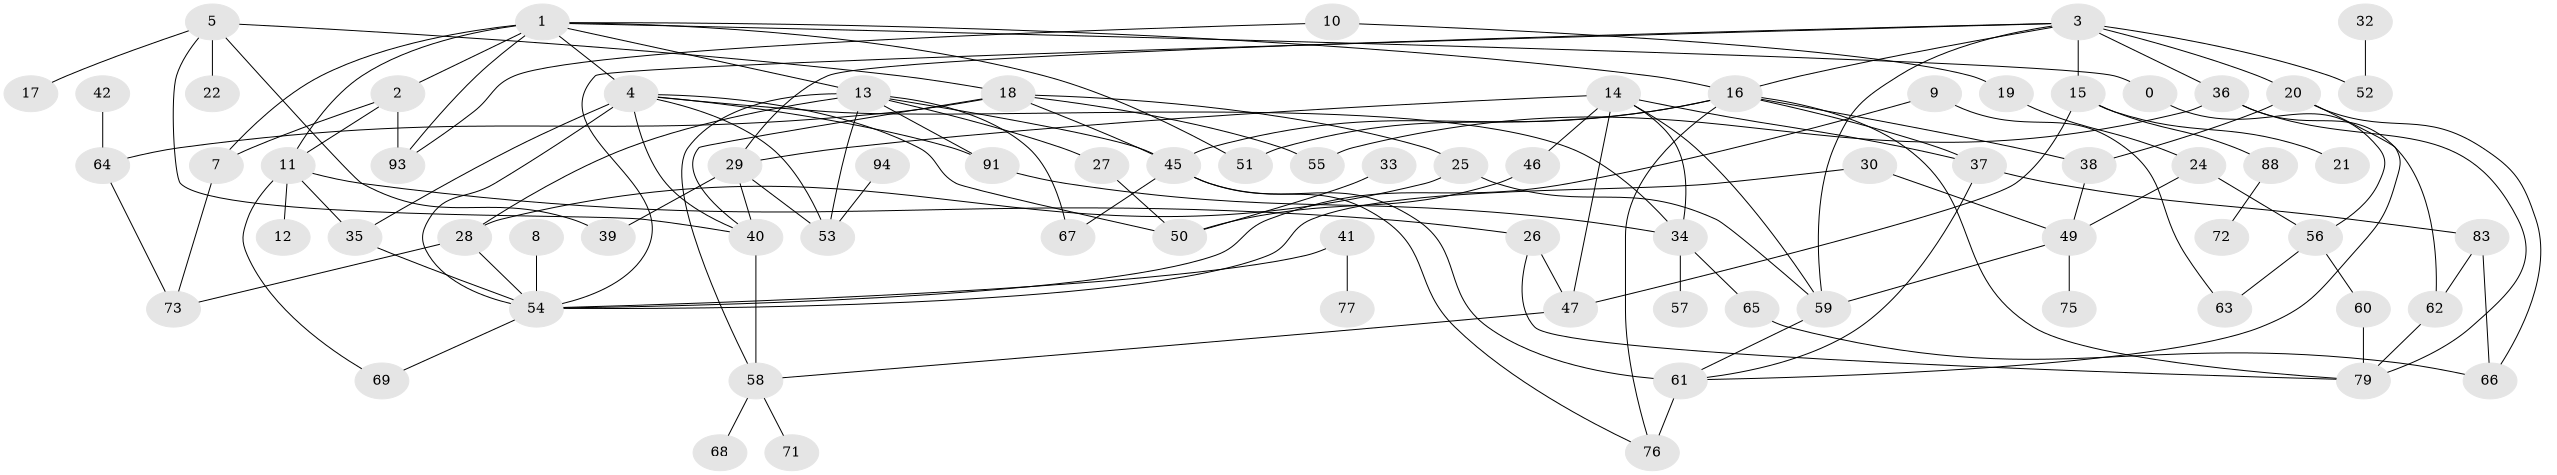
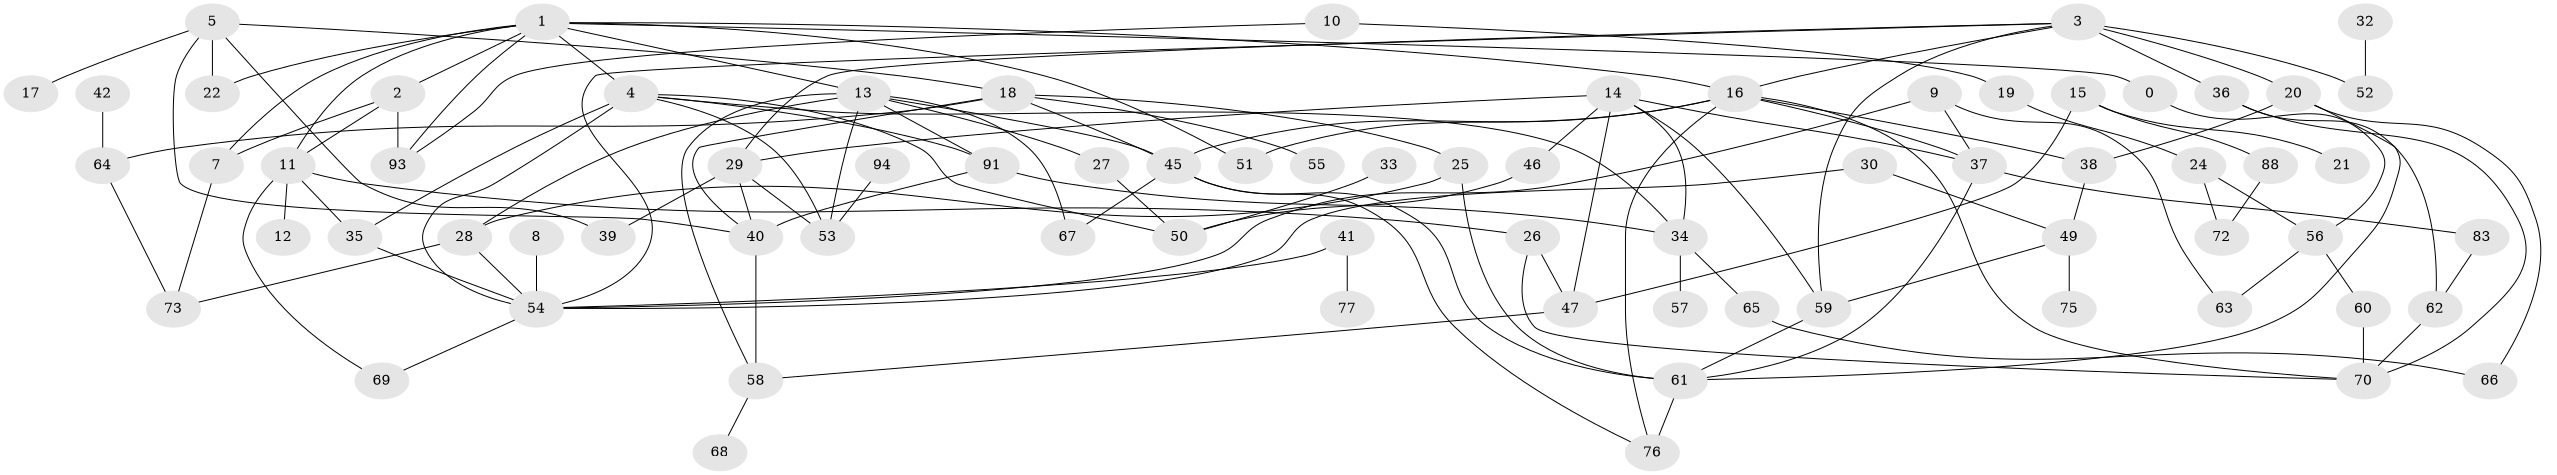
edge "1" -- "22": added
edge "3" -- "15": removed
edge "36" -- "55": removed
edge "9" -- "37": added
edge "4" -- "40": now "91" -- "40"
edge "25" -- "59": now "25" -- "61"
edge "24" -- "49": now "24" -- "72"
edge "83" -- "66": removed
node "79": label "79" -> "70"
node "71": removed
